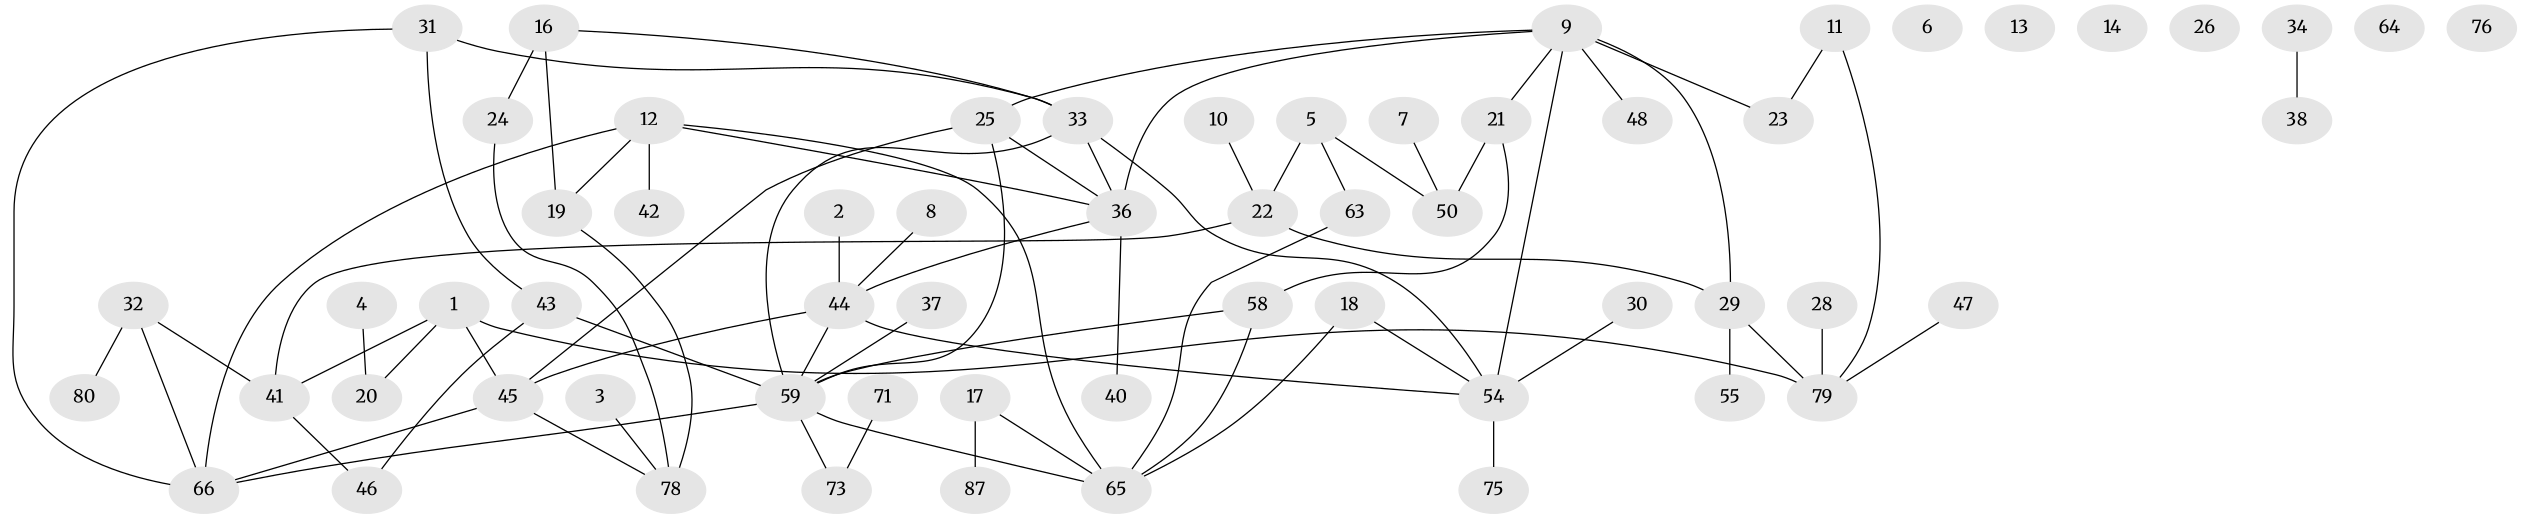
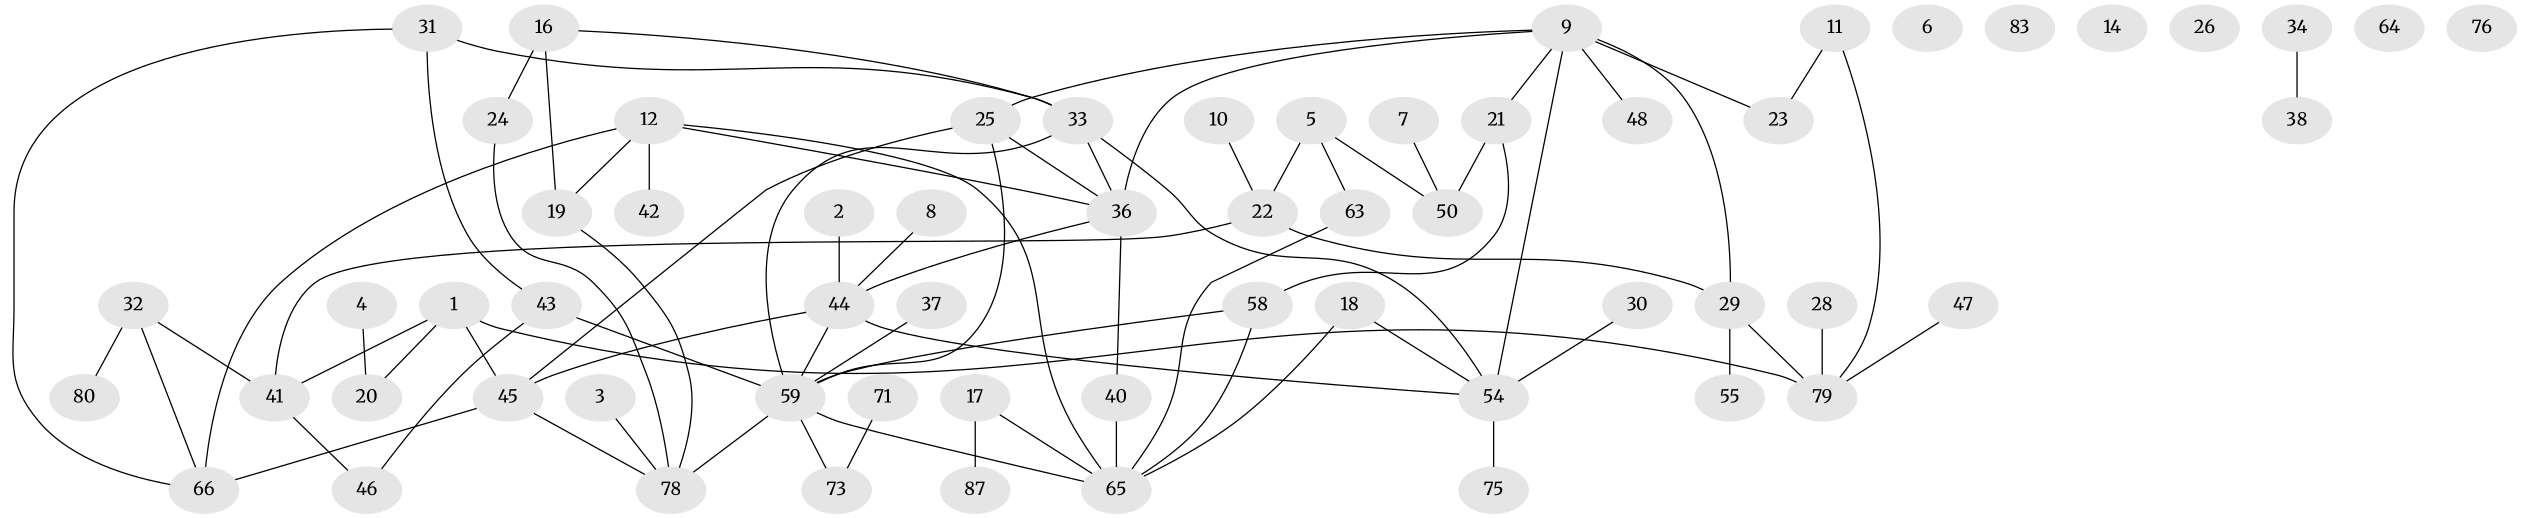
node "13": label "13" -> "83"
edge "59" -- "66": now "59" -- "78"
edge "40" -- "65": added
